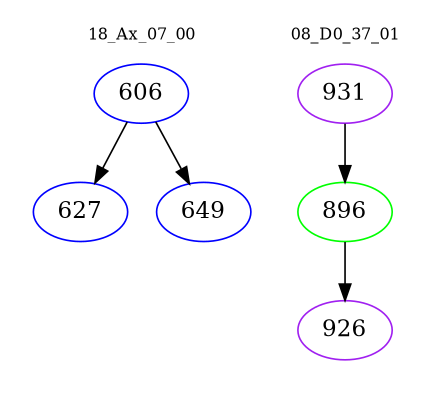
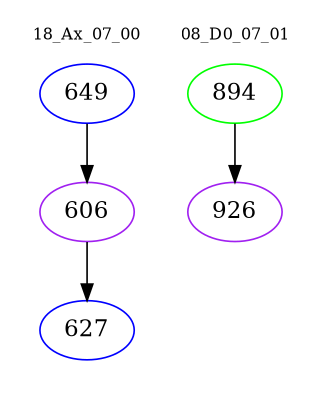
cluster "08_D0_37_01": label "08_D0_37_01" -> "08_D0_07_01"
node "606": color blue -> purple
node "931": removed
edge "606" -> "649": reversed
node "896": label "896" -> "894"
